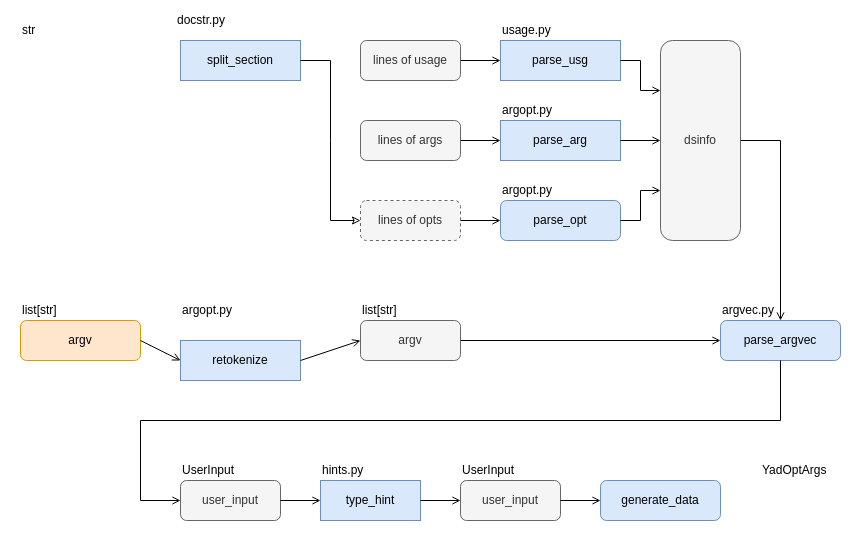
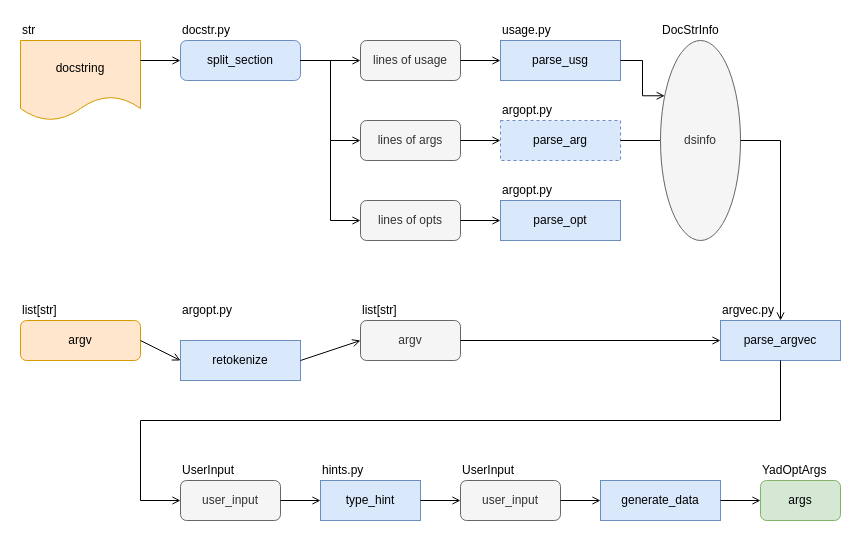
node "docstr.py": moved (206, 21) -> (211, 31)
node "DocStrInfo": added
edge "docstring" -> "split_section": added
node "split_section": shape rectangle -> rounded rectangle
edge "split_section" -> "lines of usage": added
node "docstring": added
edge "split_section" -> "lines of args": added
node "parse_arg": style solid -> dashed
edge "parse_arg" -> "dsinfo": arrowhead open -> none
node "dsinfo": shape rounded rectangle -> ellipse
edge "parse_opt" -> "dsinfo": removed
edge "split_section" -> "lines of opts": arrowhead classic -> open
node "lines of opts": style dashed -> solid
node "parse_opt": shape rounded rectangle -> rectangle
node "parse_argvec": shape rounded rectangle -> rectangle
node "generate_data": shape rounded rectangle -> rectangle
edge "generate_data" -> "args": added
node "args": added
